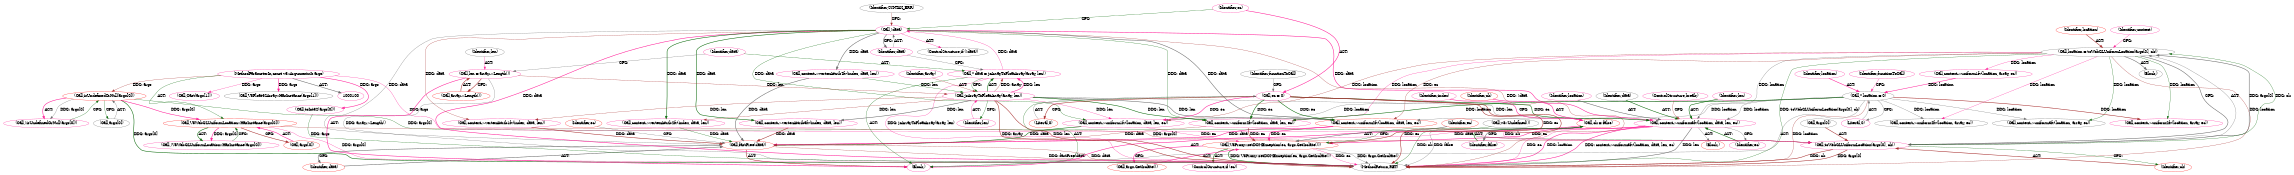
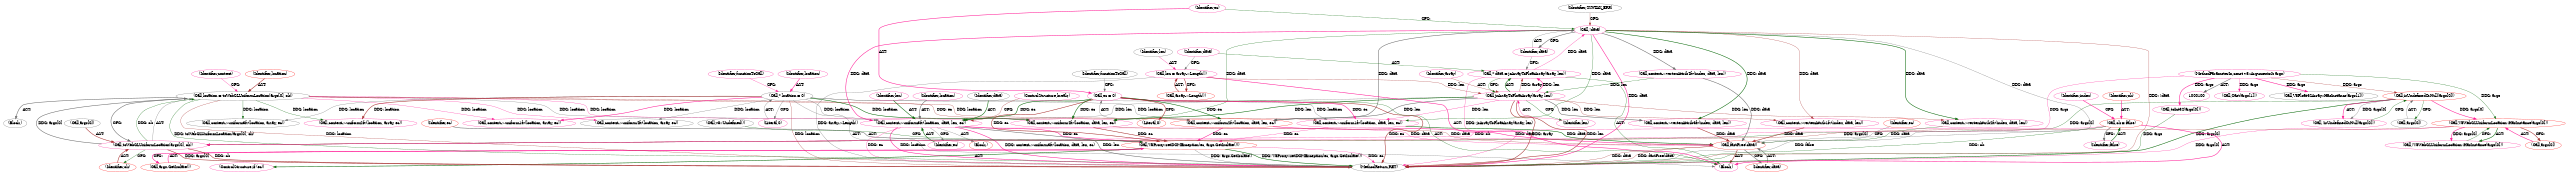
node "(ControlStructure,if (!data))": removed
edge "(Call,context->uniform1fv(location, array, ec))" -> "(Call,* location = 0)": reversed
edge "(MethodParameterIn,const v8::Arguments& args)" -> "(Call,V8WebGLUniformLocation::HasInstance(args[0]))": label "AST: " -> "DDG: args"
